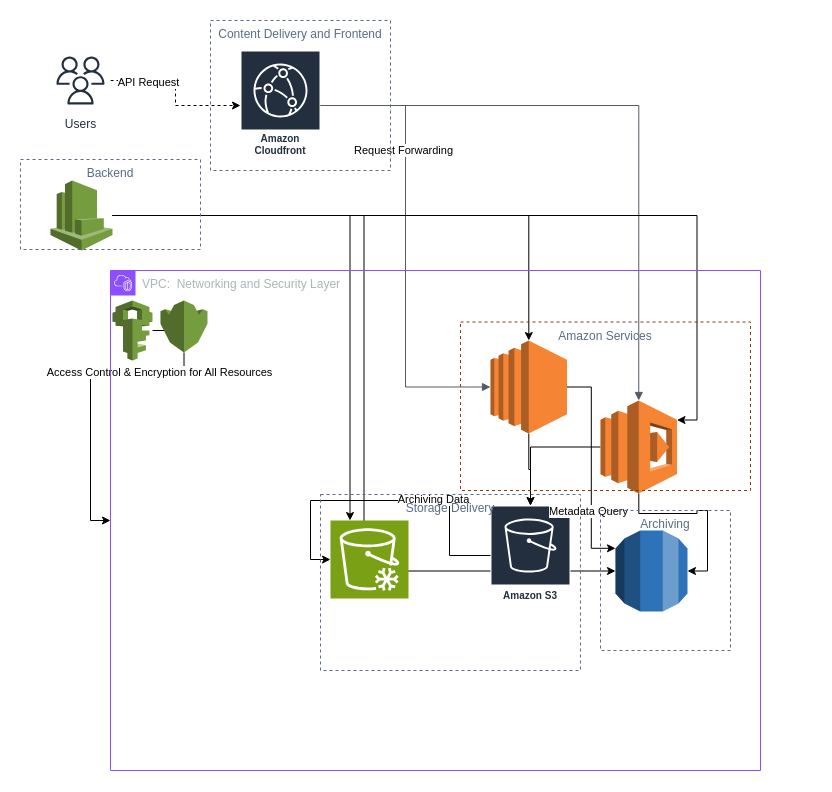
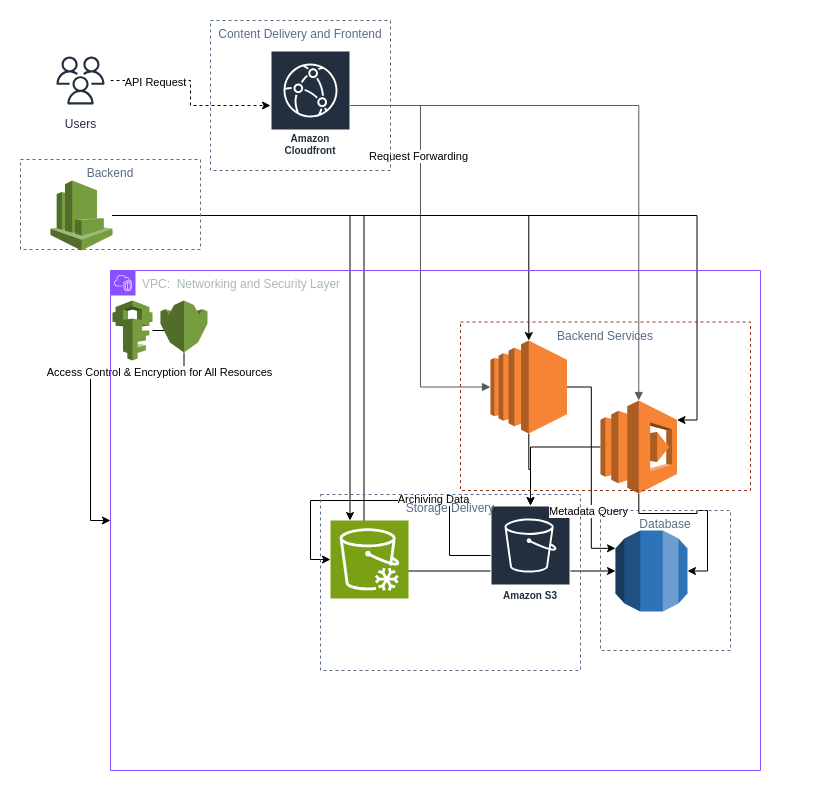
node "Amazon Cloudfront": moved (281, 106) -> (311, 106)
node "Amazon Services": label "Amazon Services" -> "Backend Services"
node "Archiving": label "Archiving" -> "Database"
